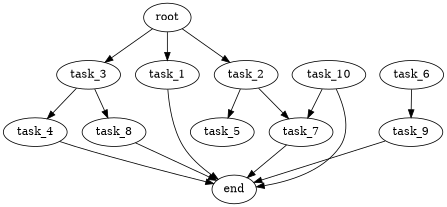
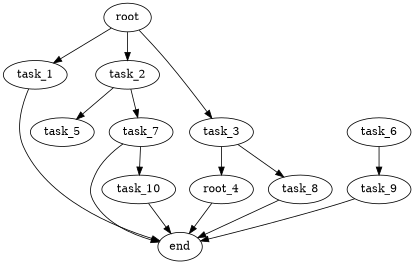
edge "task_10" -> "task_7": reversed
node "task_4": label "task_4" -> "root_4"
